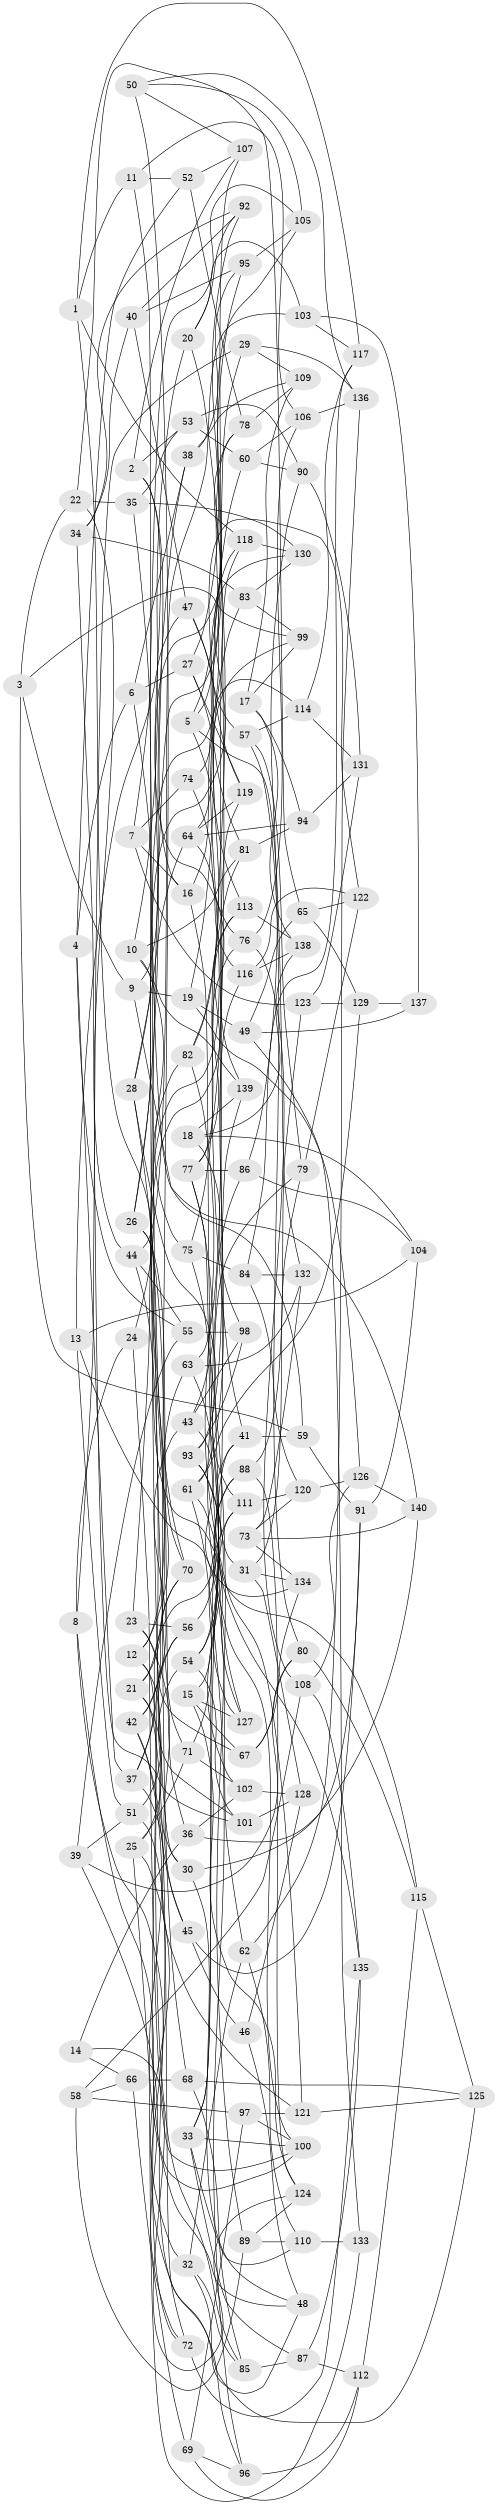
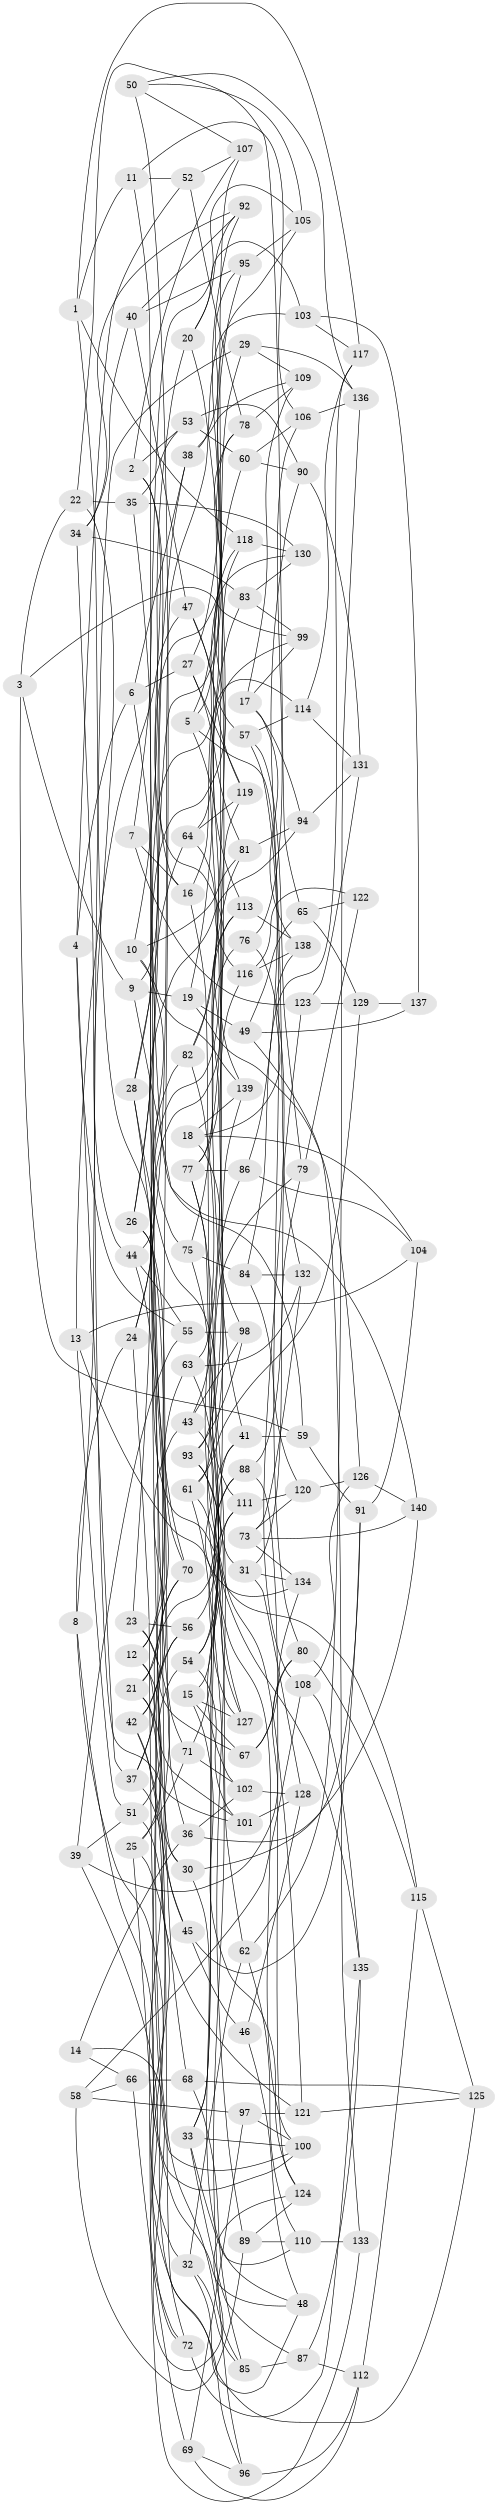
node "74": removed
edge "94" -- "64": now "94" -- "24"
